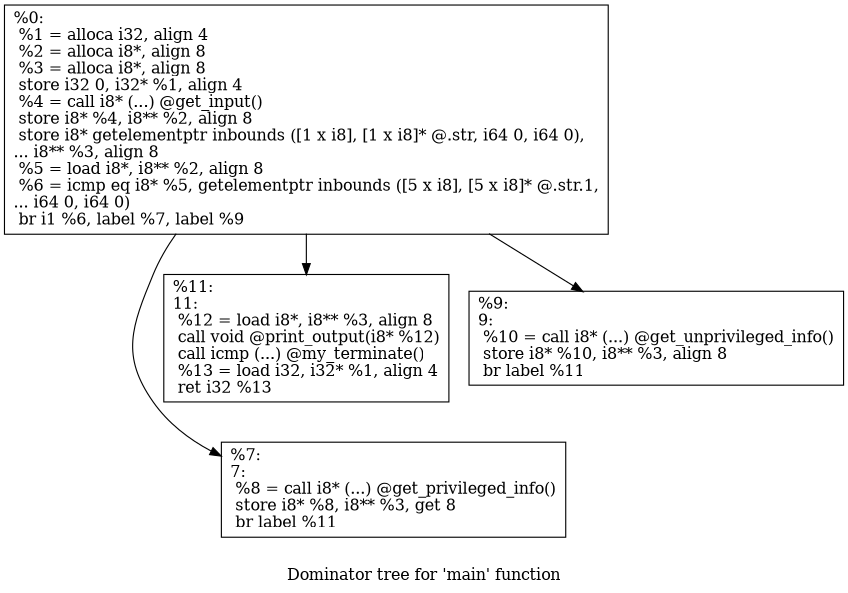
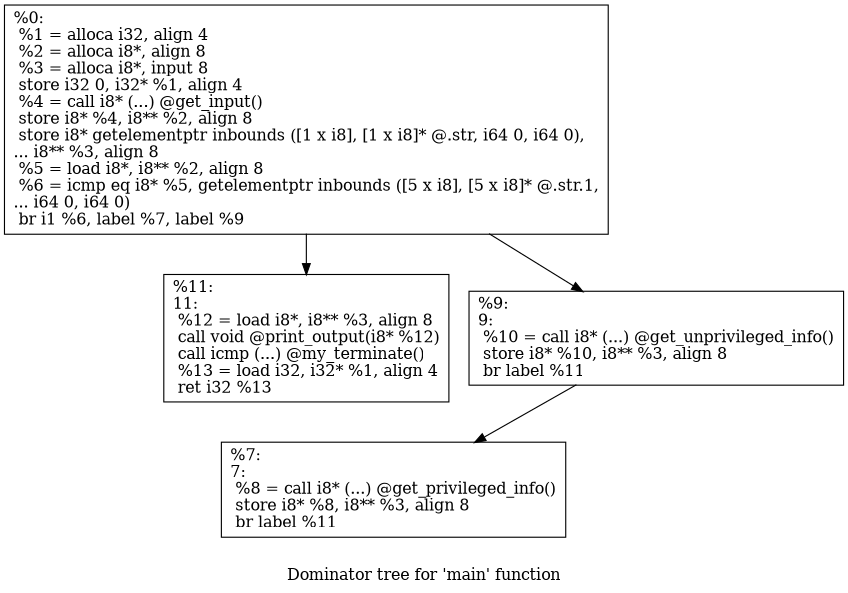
node "%0:": text "%3 = alloca i8*, align 8" -> "%3 = alloca i8*, input 8"
edge "%0:" -> "%7:": now "%9:" -> "%7:"
node "%7:": text "store i8* %8, i8** %3, get 8" -> "store i8* %8, i8** %3, align 8"
